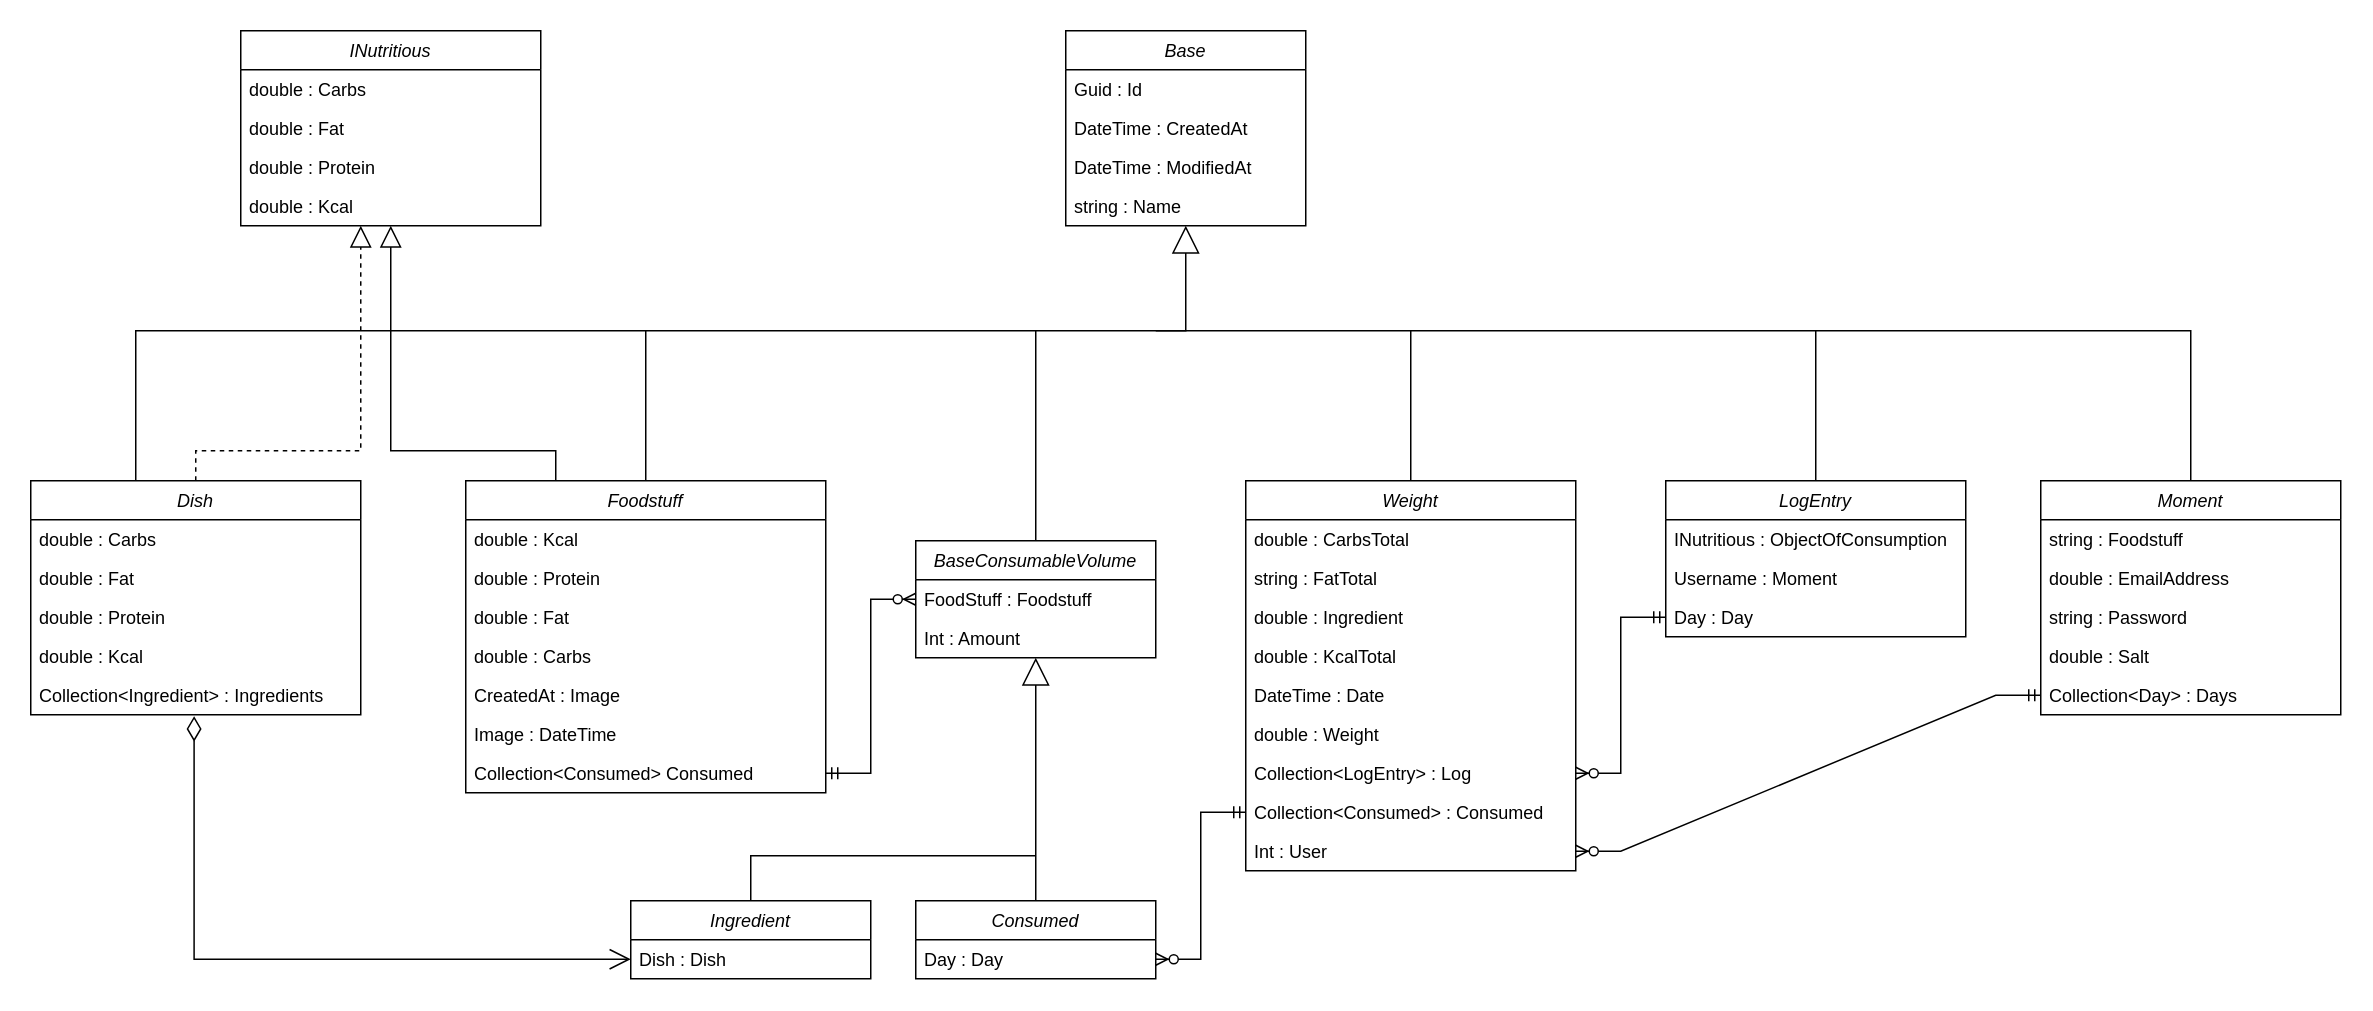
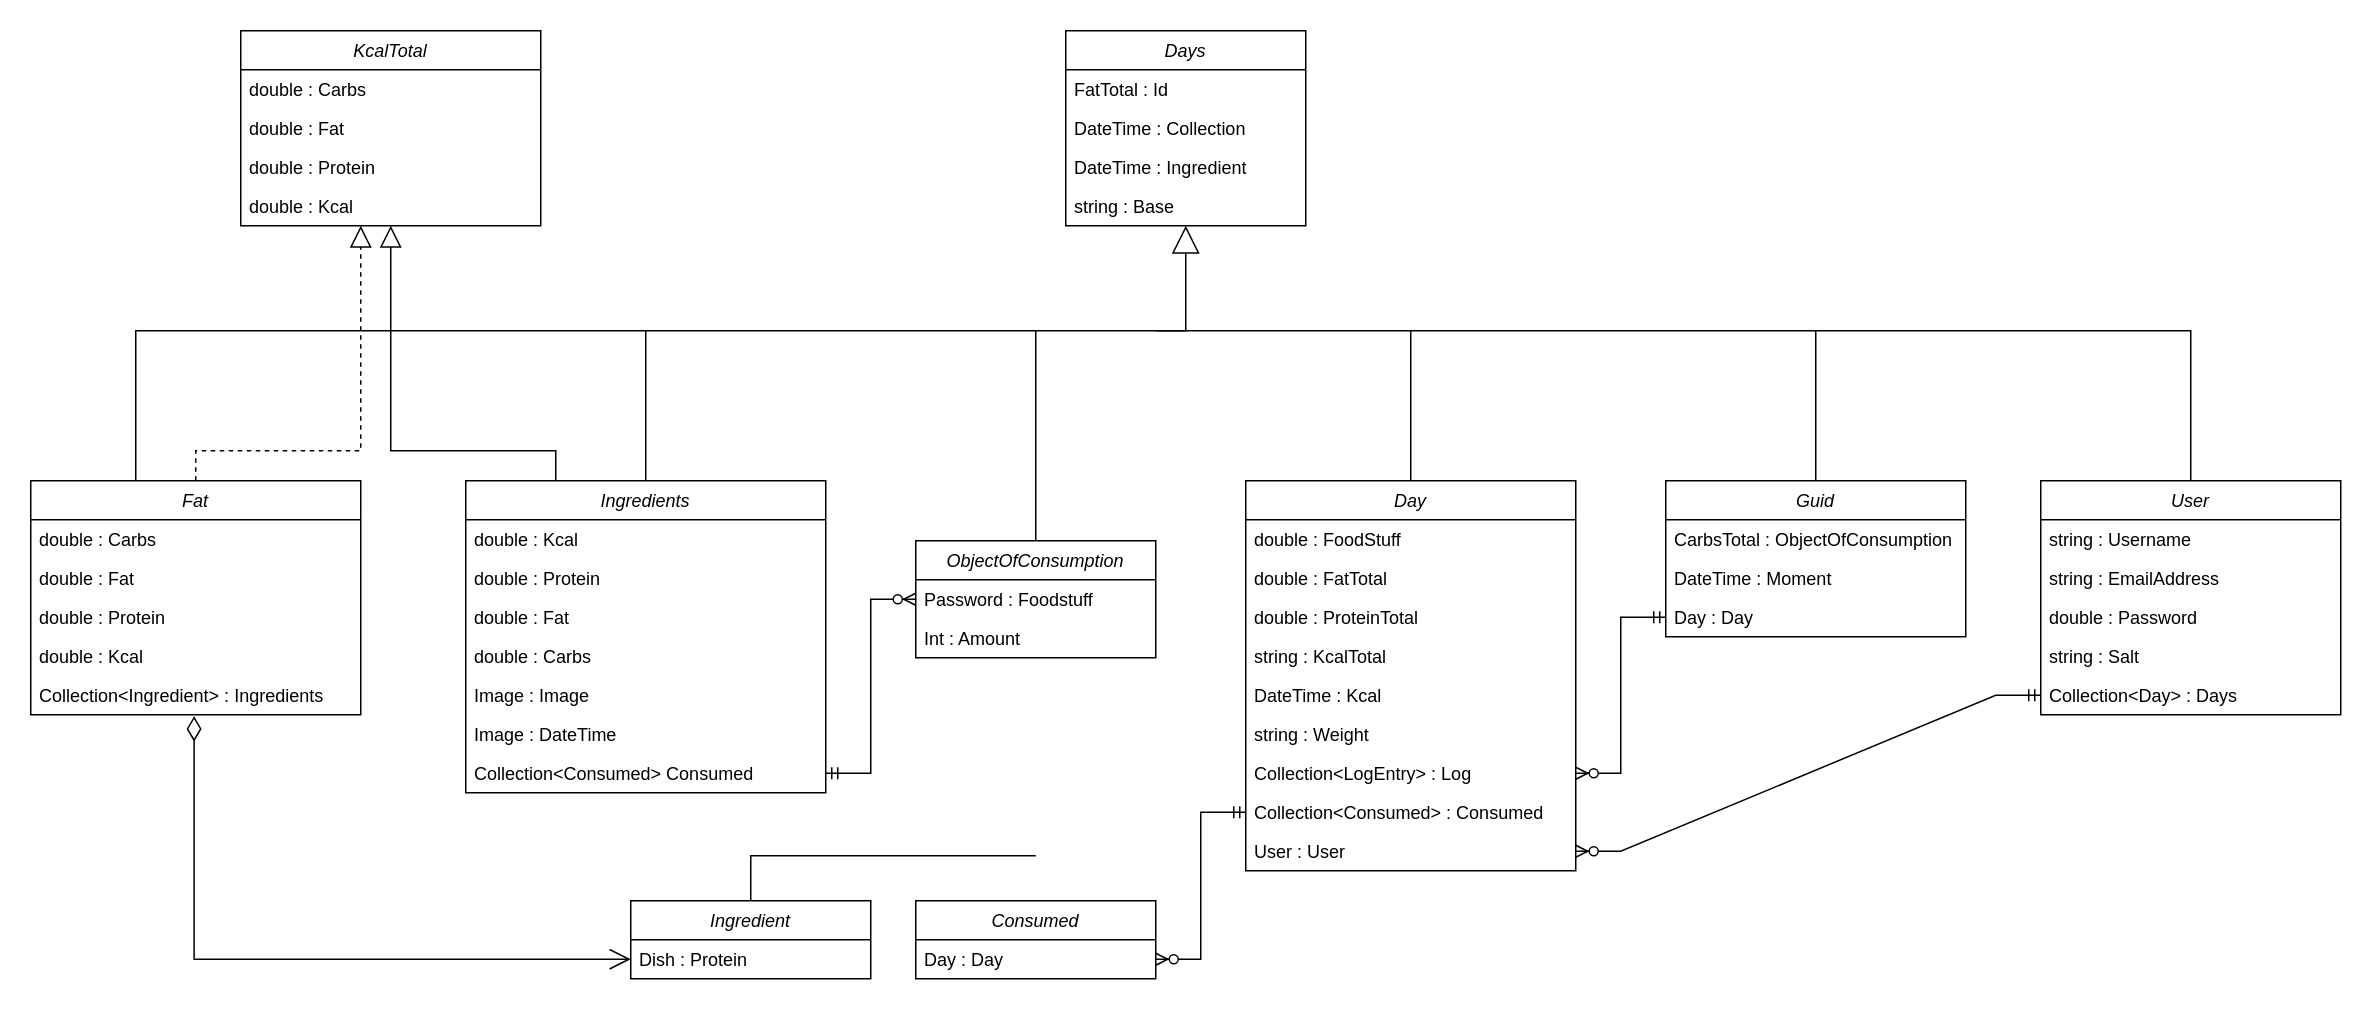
node "INutritious": label "INutritious" -> "KcalTotal"
node "Base": label "Base" -> "Days"
node "Guid : Id": label "Guid : Id" -> "FatTotal : Id"
node "DateTime : CreatedAt": label "DateTime : CreatedAt" -> "DateTime : Collection"
node "DateTime : ModifiedAt": label "DateTime : ModifiedAt" -> "DateTime : Ingredient"
node "string : Name": label "string : Name" -> "string : Base"
node "Dish": label "Dish" -> "Fat"
node "Foodstuff": label "Foodstuff" -> "Ingredients"
node "Weight": label "Weight" -> "Day"
node "LogEntry": label "LogEntry" -> "Guid"
node "Moment": label "Moment" -> "User"
node "double : CarbsTotal": label "double : CarbsTotal" -> "double : FoodStuff"
node "INutritious : ObjectOfConsumption": label "INutritious : ObjectOfConsumption" -> "CarbsTotal : ObjectOfConsumption"
node "string : Foodstuff": label "string : Foodstuff" -> "string : Username"
node "BaseConsumableVolume": label "BaseConsumableVolume" -> "ObjectOfConsumption"
node "string : FatTotal": label "string : FatTotal" -> "double : FatTotal"
node "Username : Moment": label "Username : Moment" -> "DateTime : Moment"
node "double : EmailAddress": label "double : EmailAddress" -> "string : EmailAddress"
node "FoodStuff : Foodstuff": label "FoodStuff : Foodstuff" -> "Password : Foodstuff"
node "double : Ingredient": label "double : Ingredient" -> "double : ProteinTotal"
node "string : Password": label "string : Password" -> "double : Password"
node "double : KcalTotal": label "double : KcalTotal" -> "string : KcalTotal"
node "double : Salt": label "double : Salt" -> "string : Salt"
node "CreatedAt : Image": label "CreatedAt : Image" -> "Image : Image"
node "DateTime : Date": label "DateTime : Date" -> "DateTime : Kcal"
node "double : Weight": label "double : Weight" -> "string : Weight"
edge "Consumed" -> "Int : Amount": removed
node "Int : User": label "Int : User" -> "User : User"
node "Dish : Dish": label "Dish : Dish" -> "Dish : Protein"
